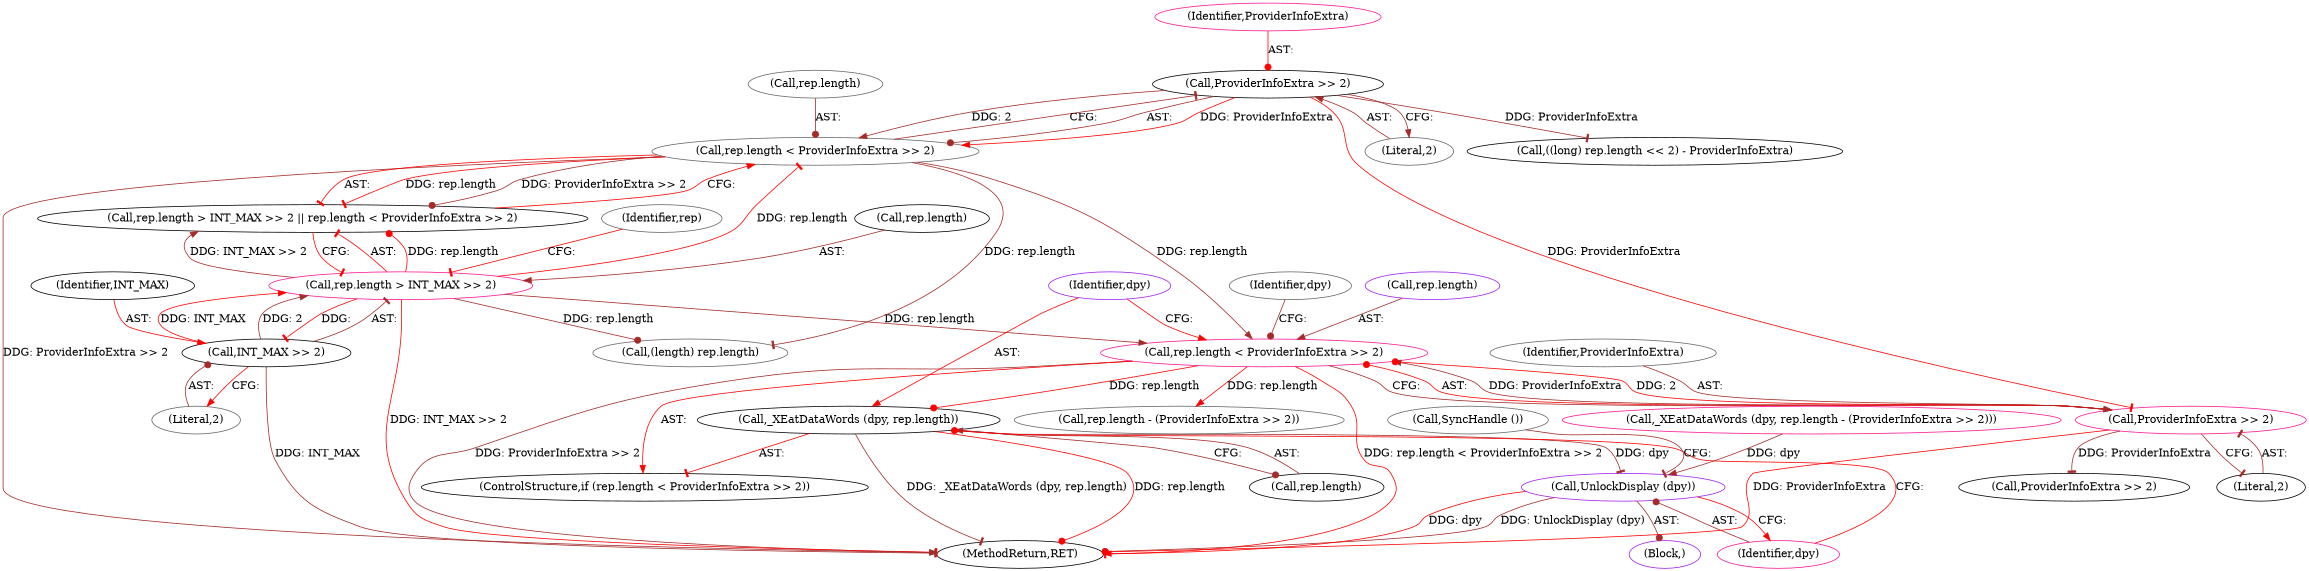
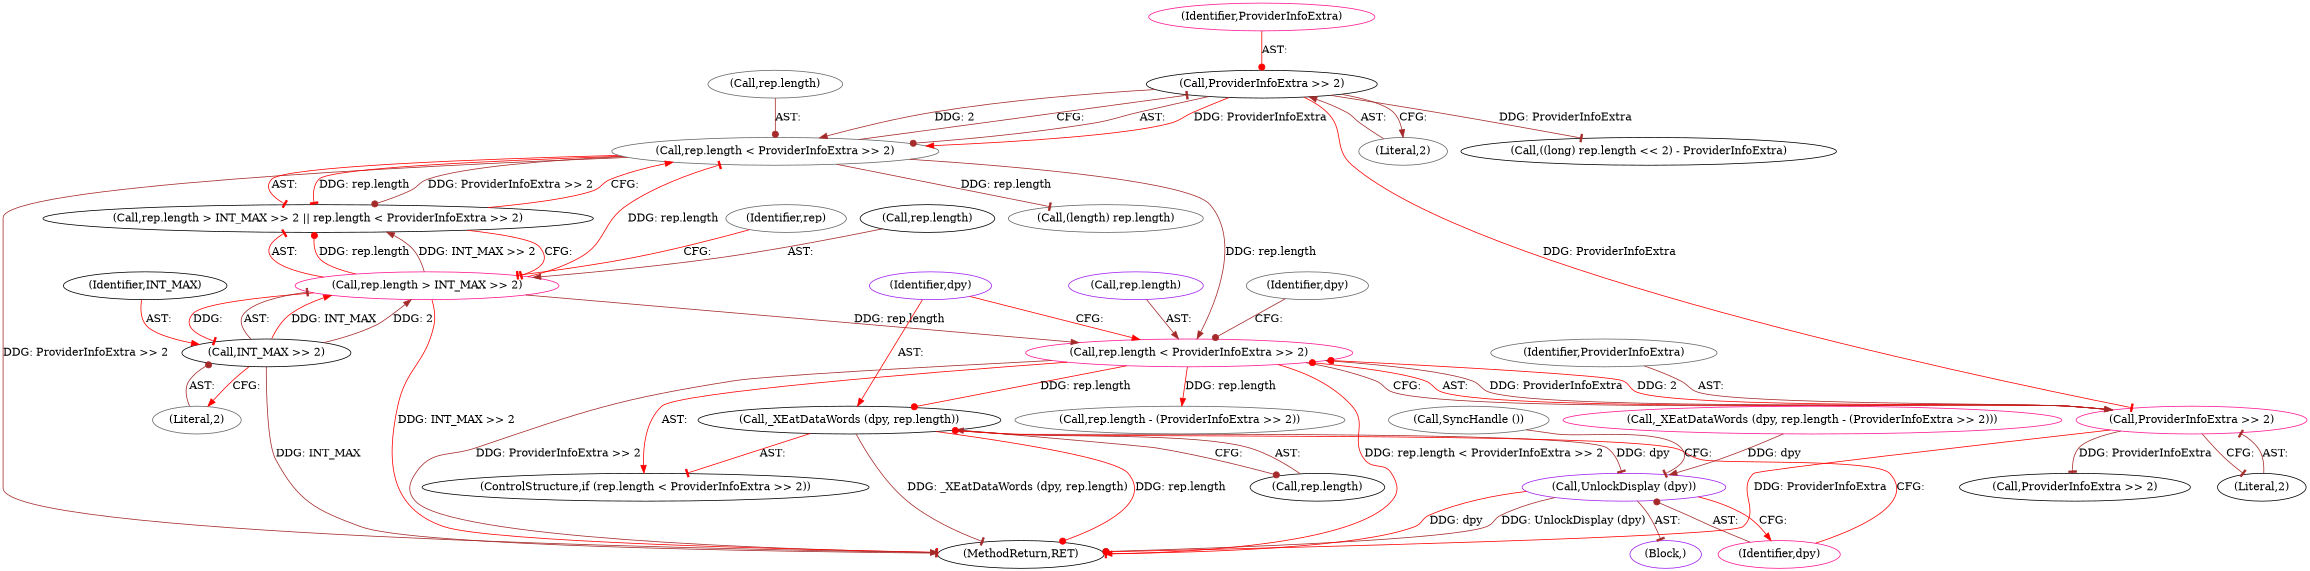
edge "(Call,rep.length > INT_MAX >> 2)" -> "(Call,(length) rep.length)": removed, label "DDG: rep.length"
edge "(Call,UnlockDisplay (dpy))" -> "(Block,)": arrowhead dot -> tee
